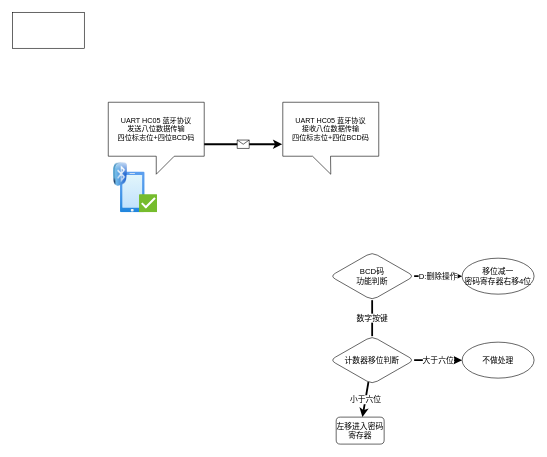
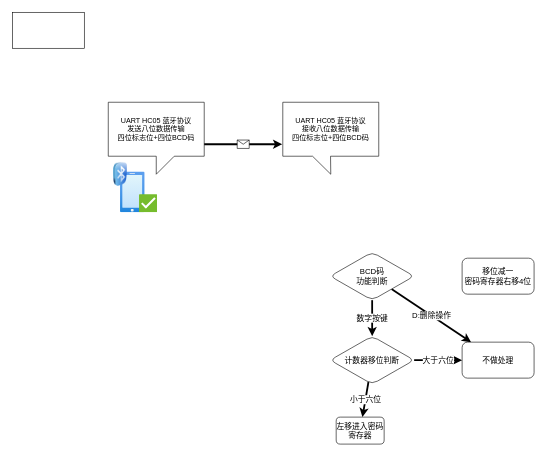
edge "BCD码 功能判断" -> "移位减一 密码寄存器右移4位": now "BCD码 功能判断" -> "不做处理"
node "移位减一 密码寄存器右移4位": shape ellipse -> rounded rectangle
edge "BCD码 功能判断" -- "计数器移位判断": arrowhead none -> classic
node "不做处理": shape ellipse -> rounded rectangle
